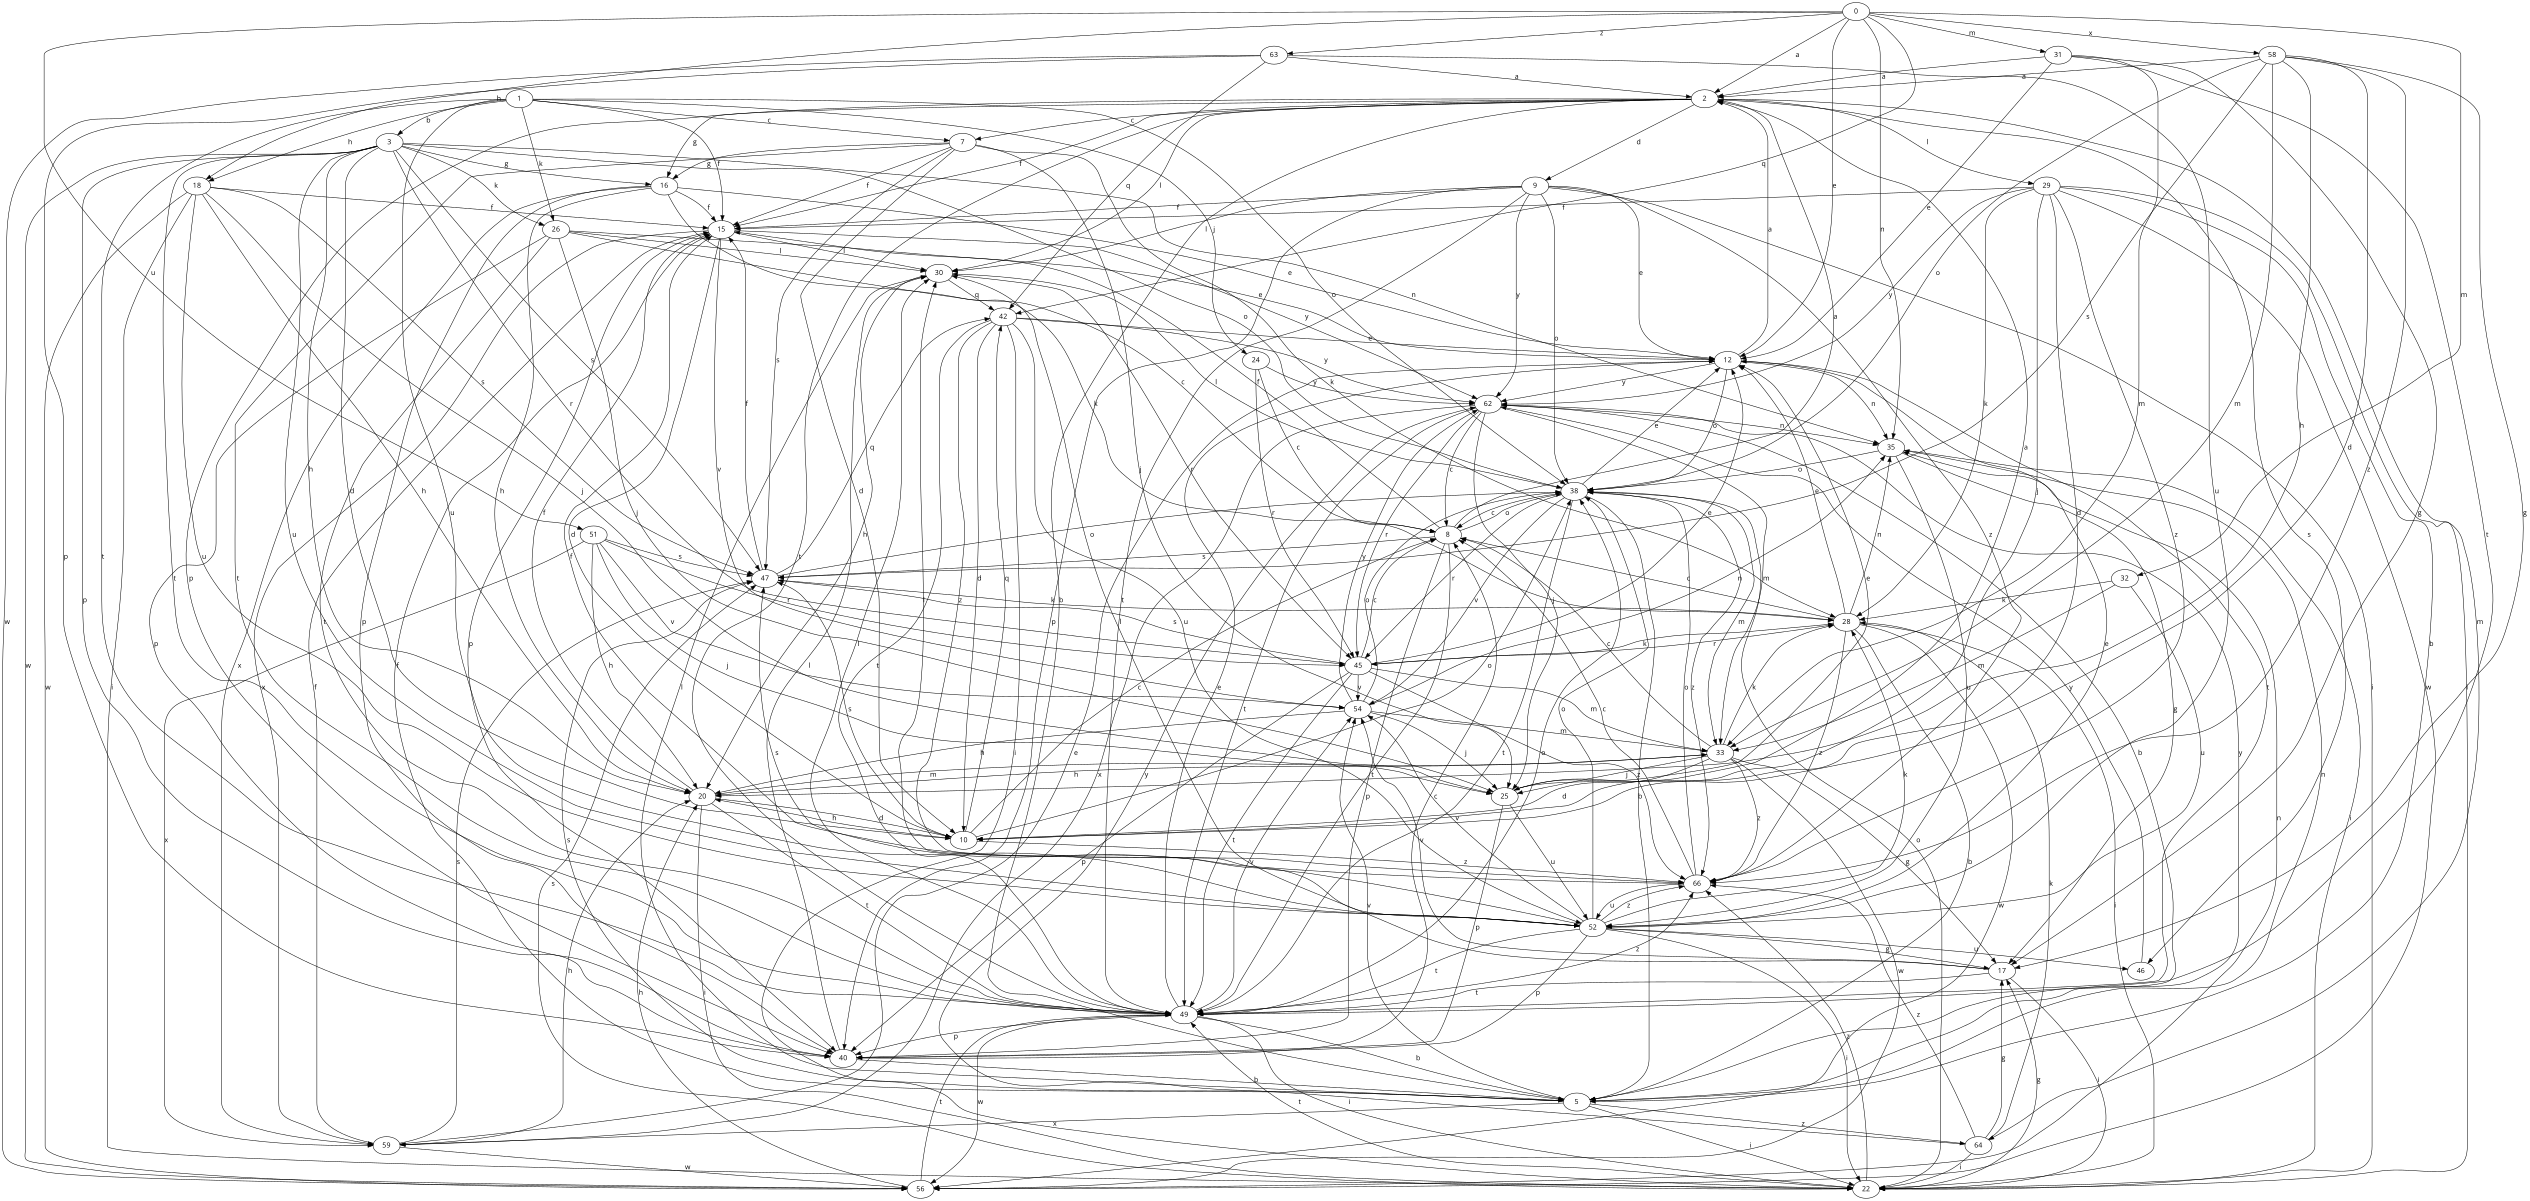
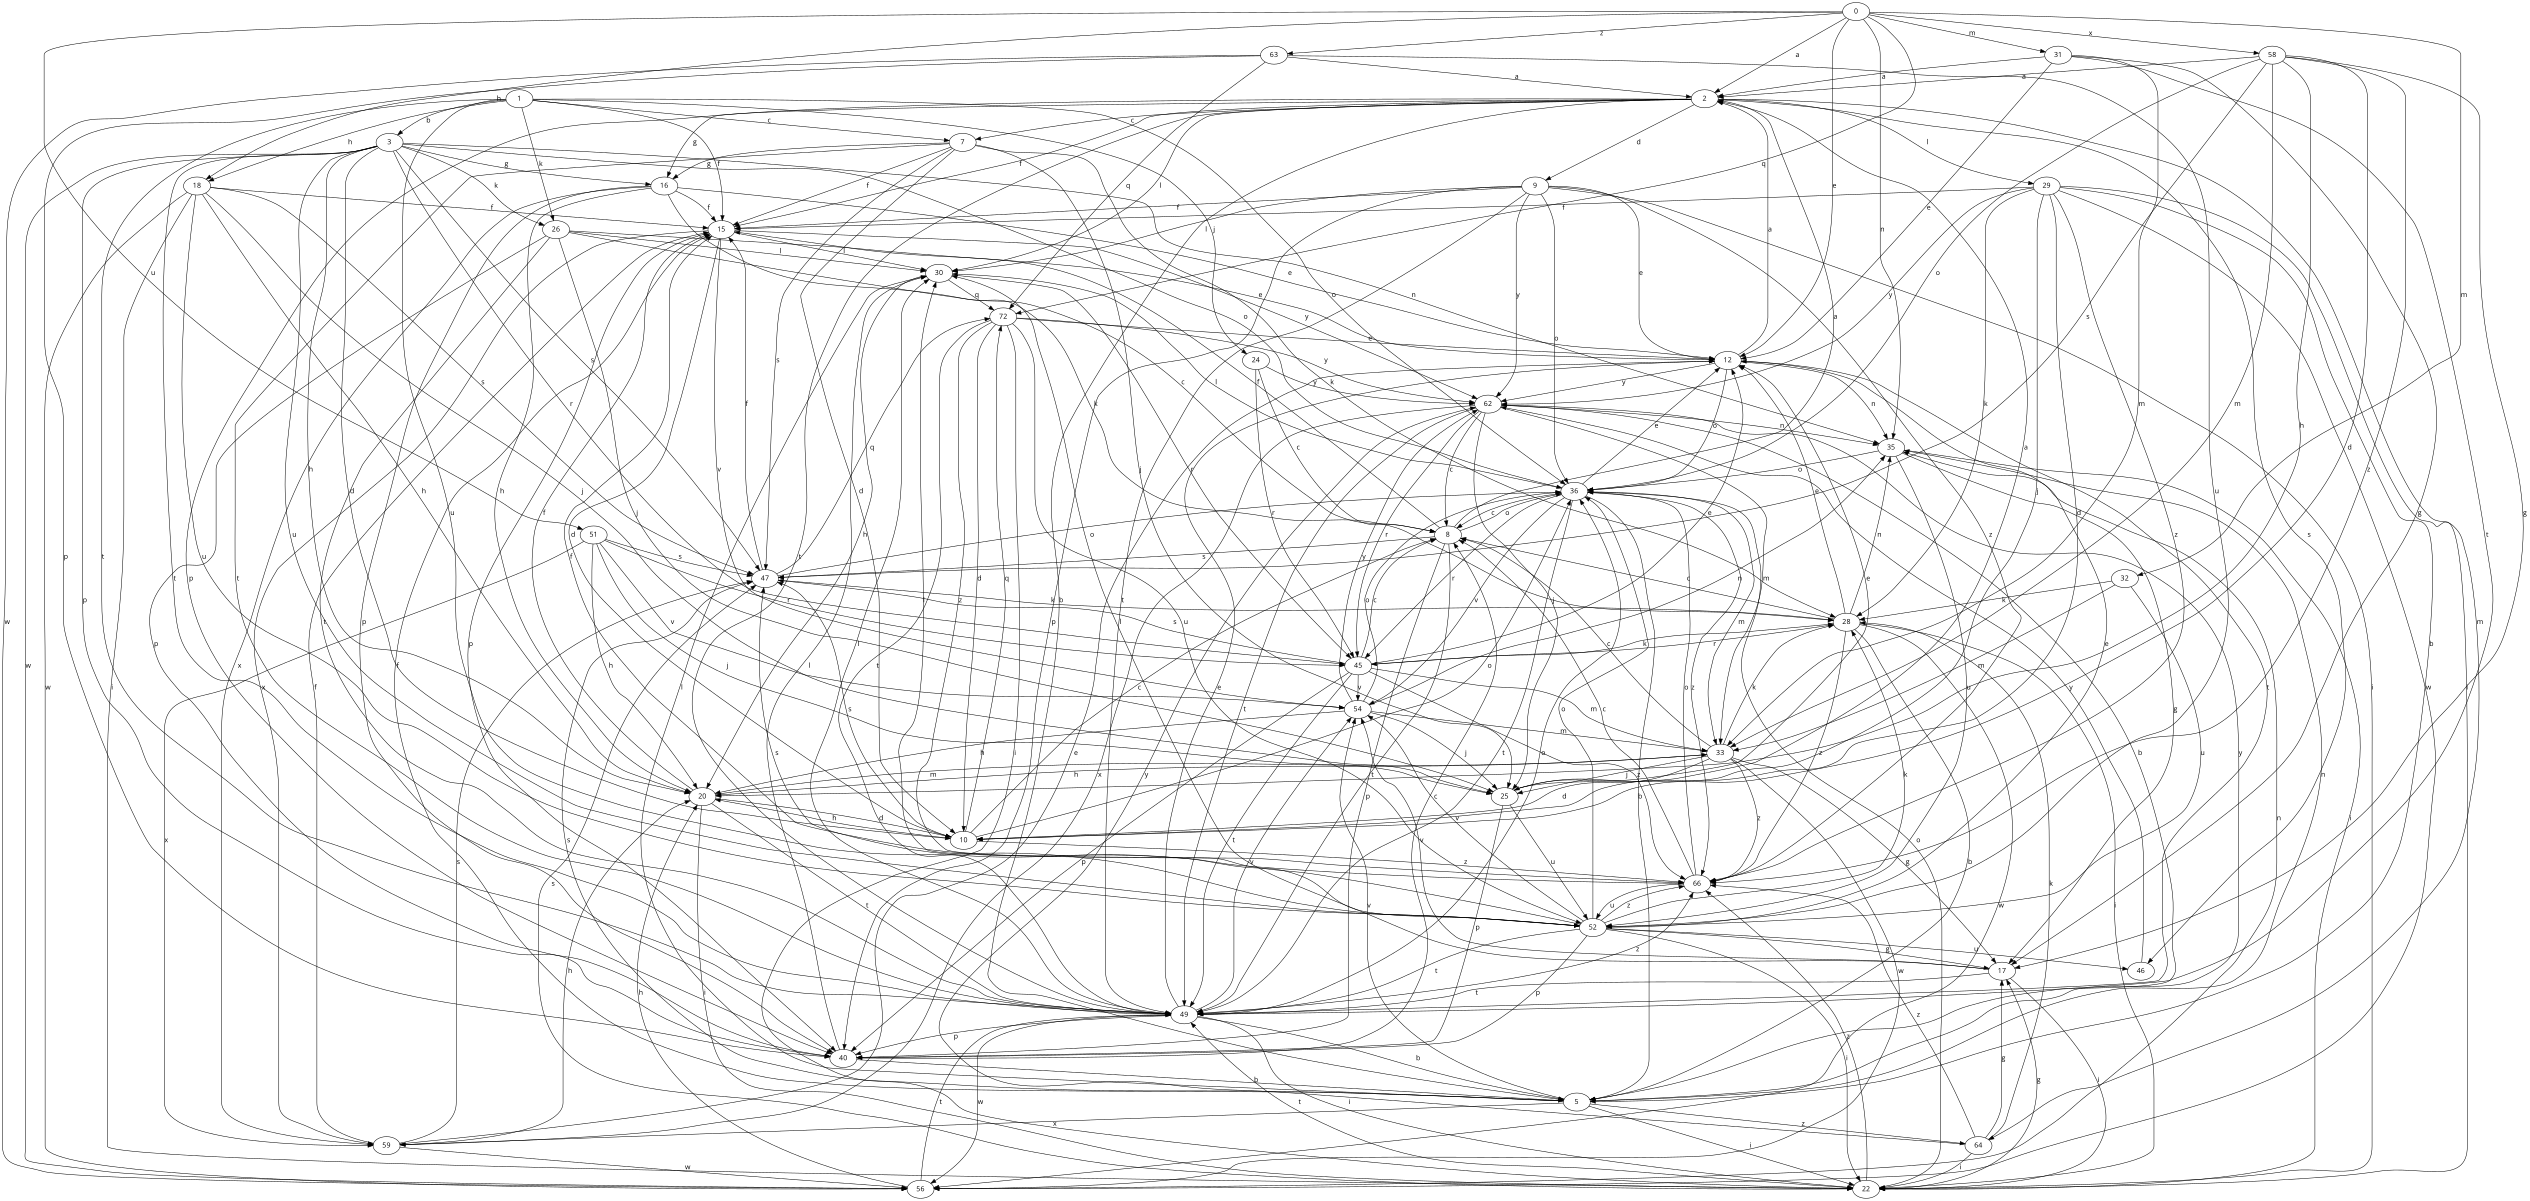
node "42": label "42" -> "72"
node "38": label "38" -> "36"
